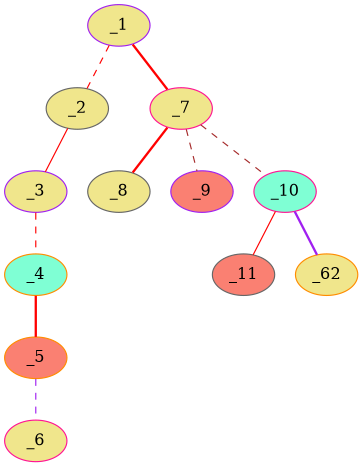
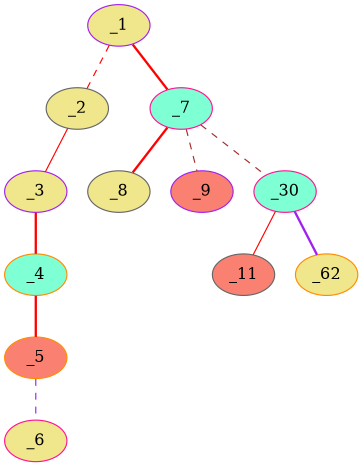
node "_7": fillcolor khaki -> aquamarine
node "_10": label "_10" -> "_30"
edge "_3" -- "_4": style dashed -> bold
